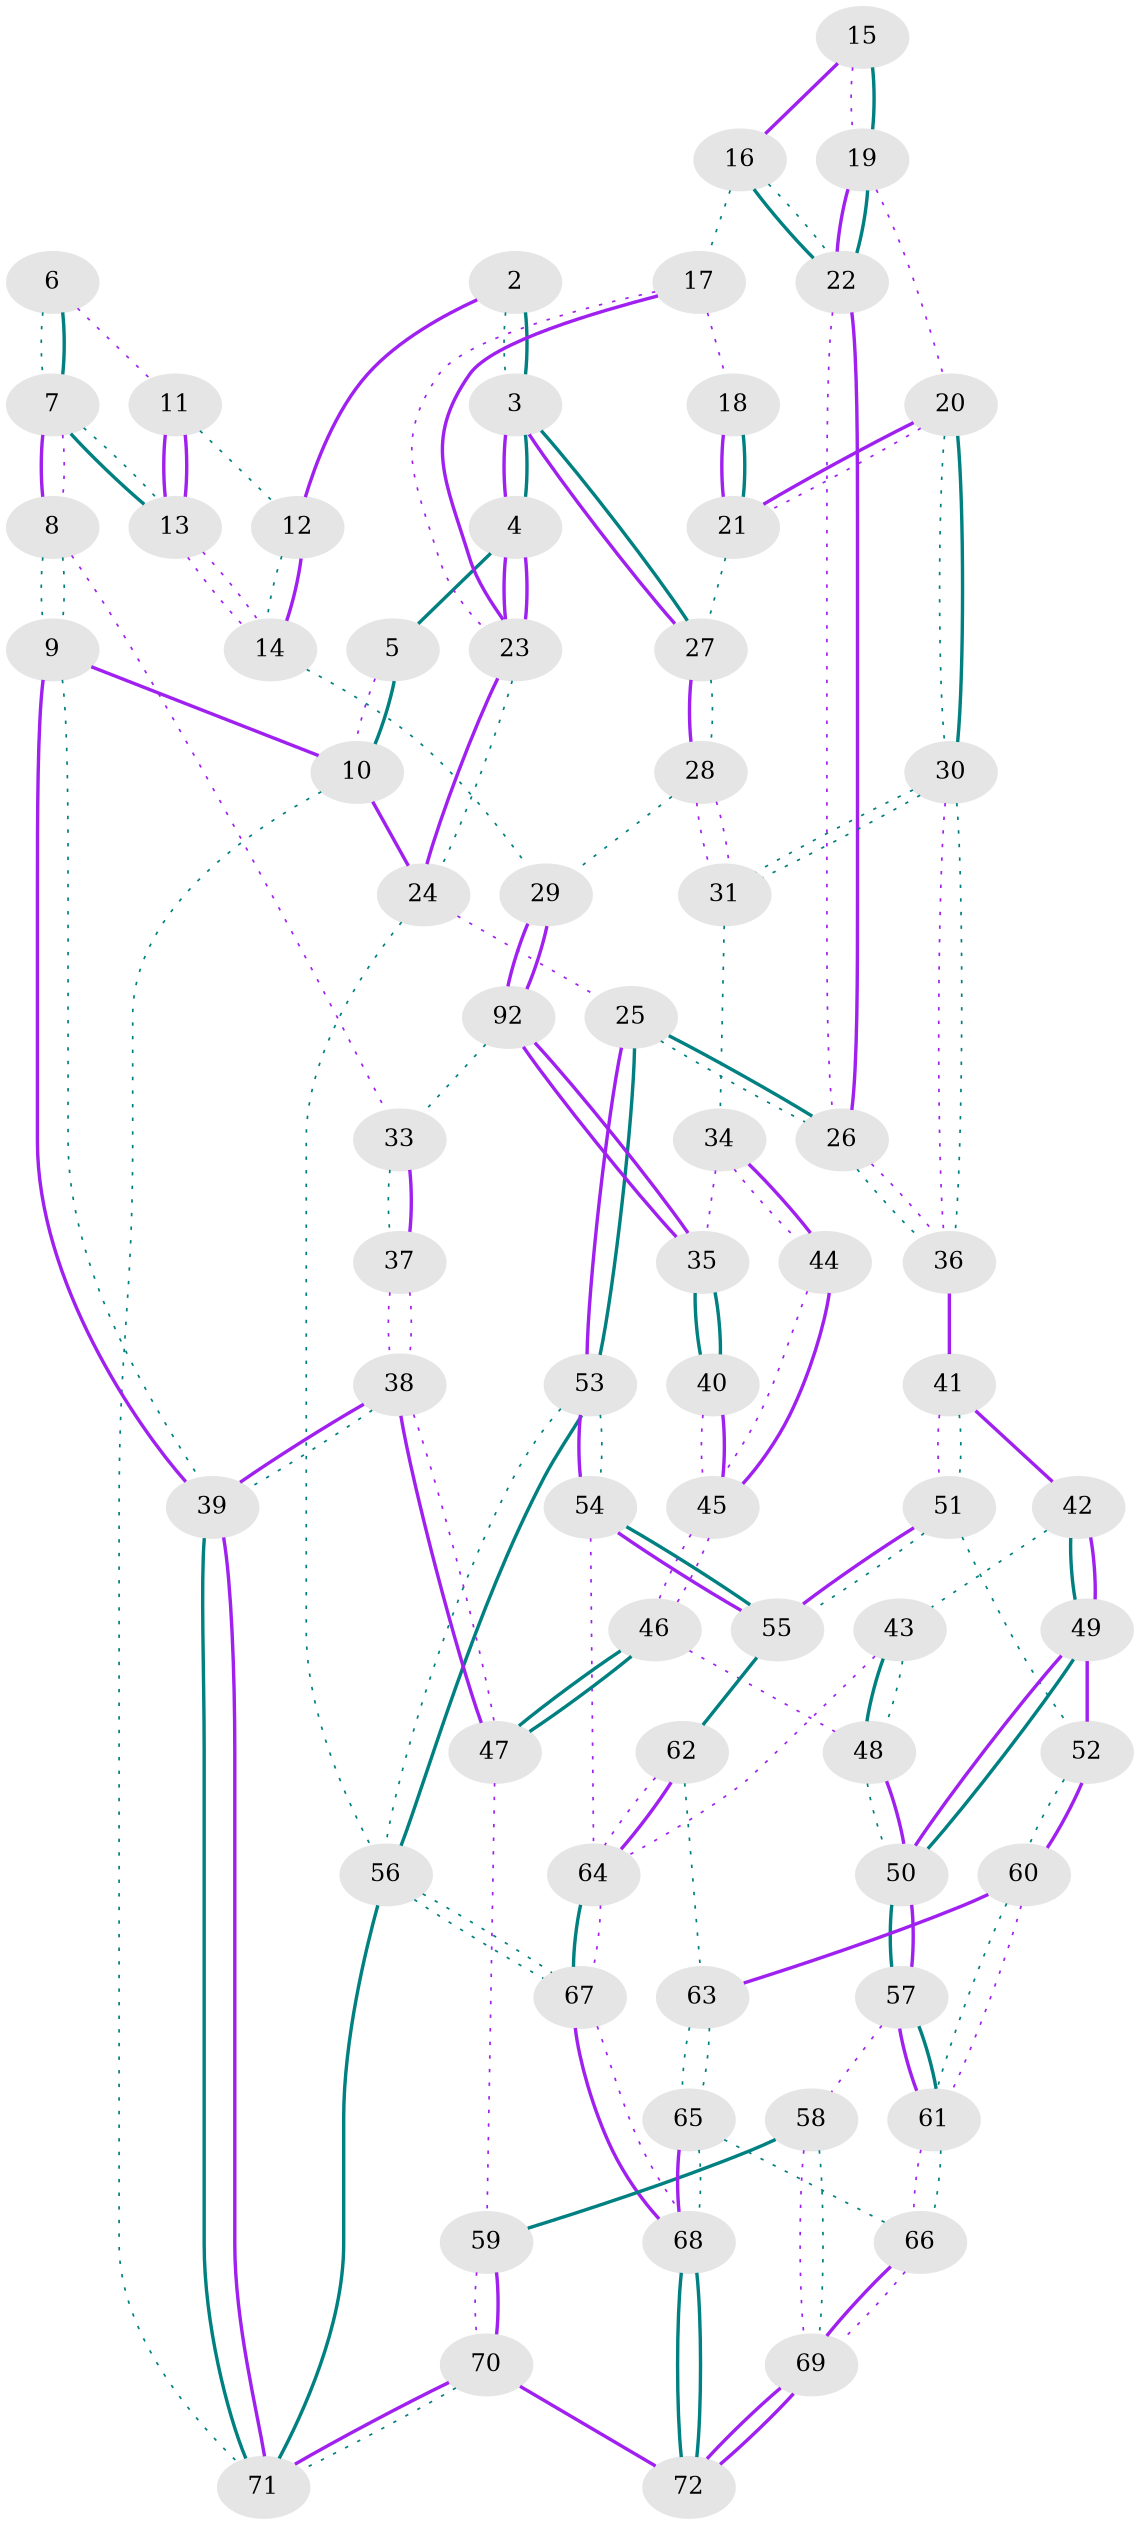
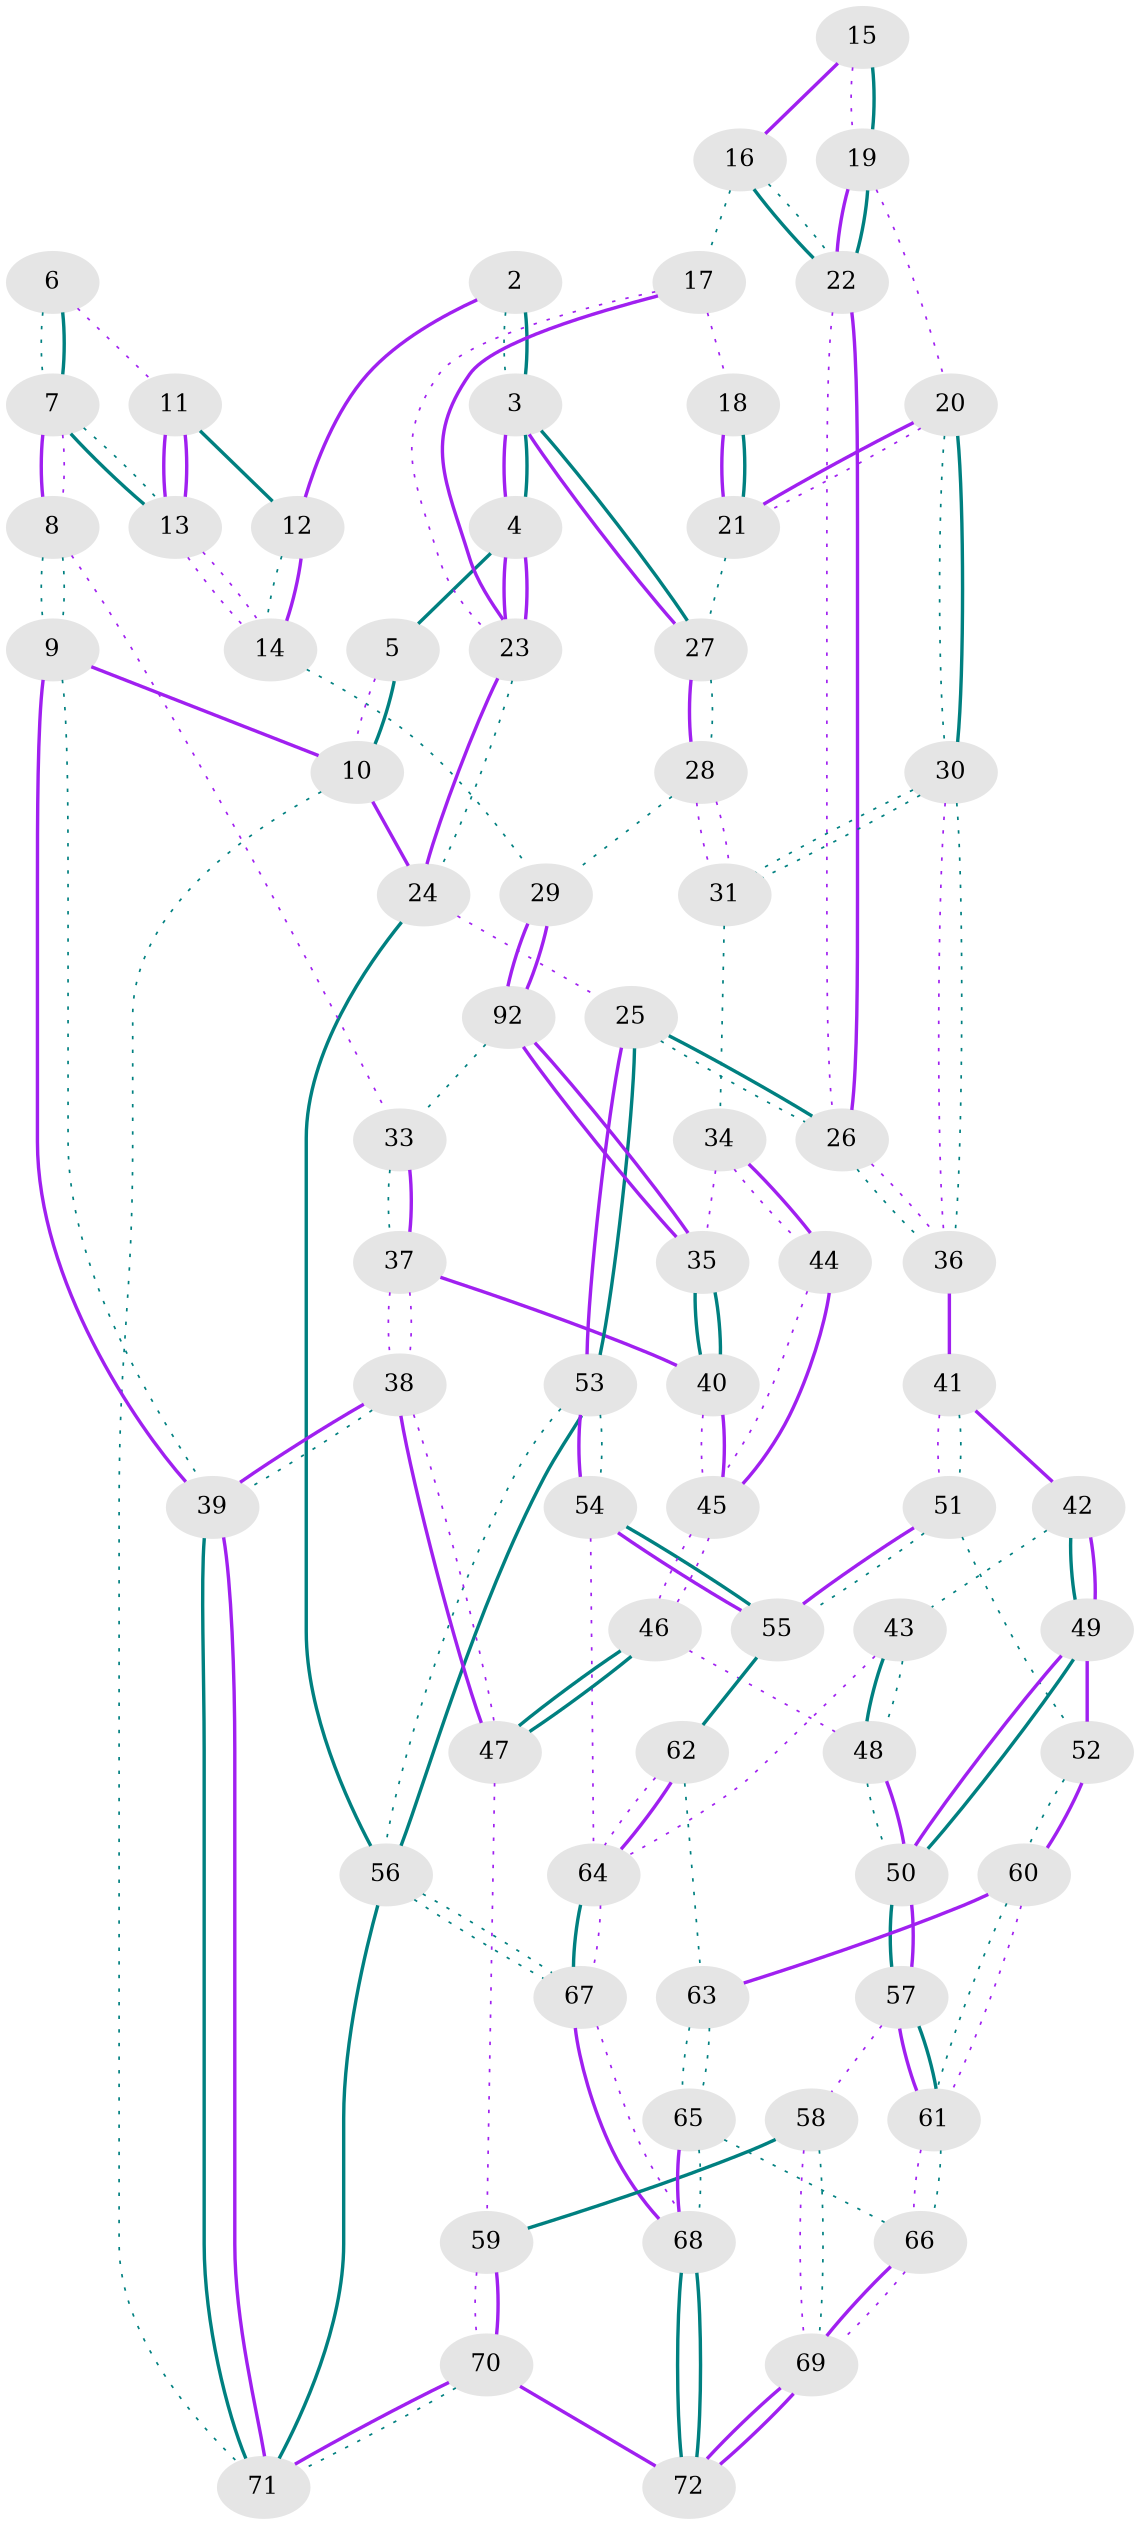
edge "11" -- "12": style dotted -> bold
edge "37" -- "40": added
edge "24" -- "56": style dotted -> bold
